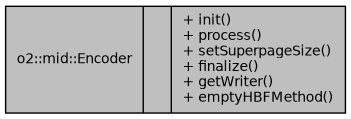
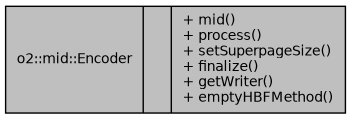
node "o2::mid::Encoder": text "+ init()" -> "+ mid()"
